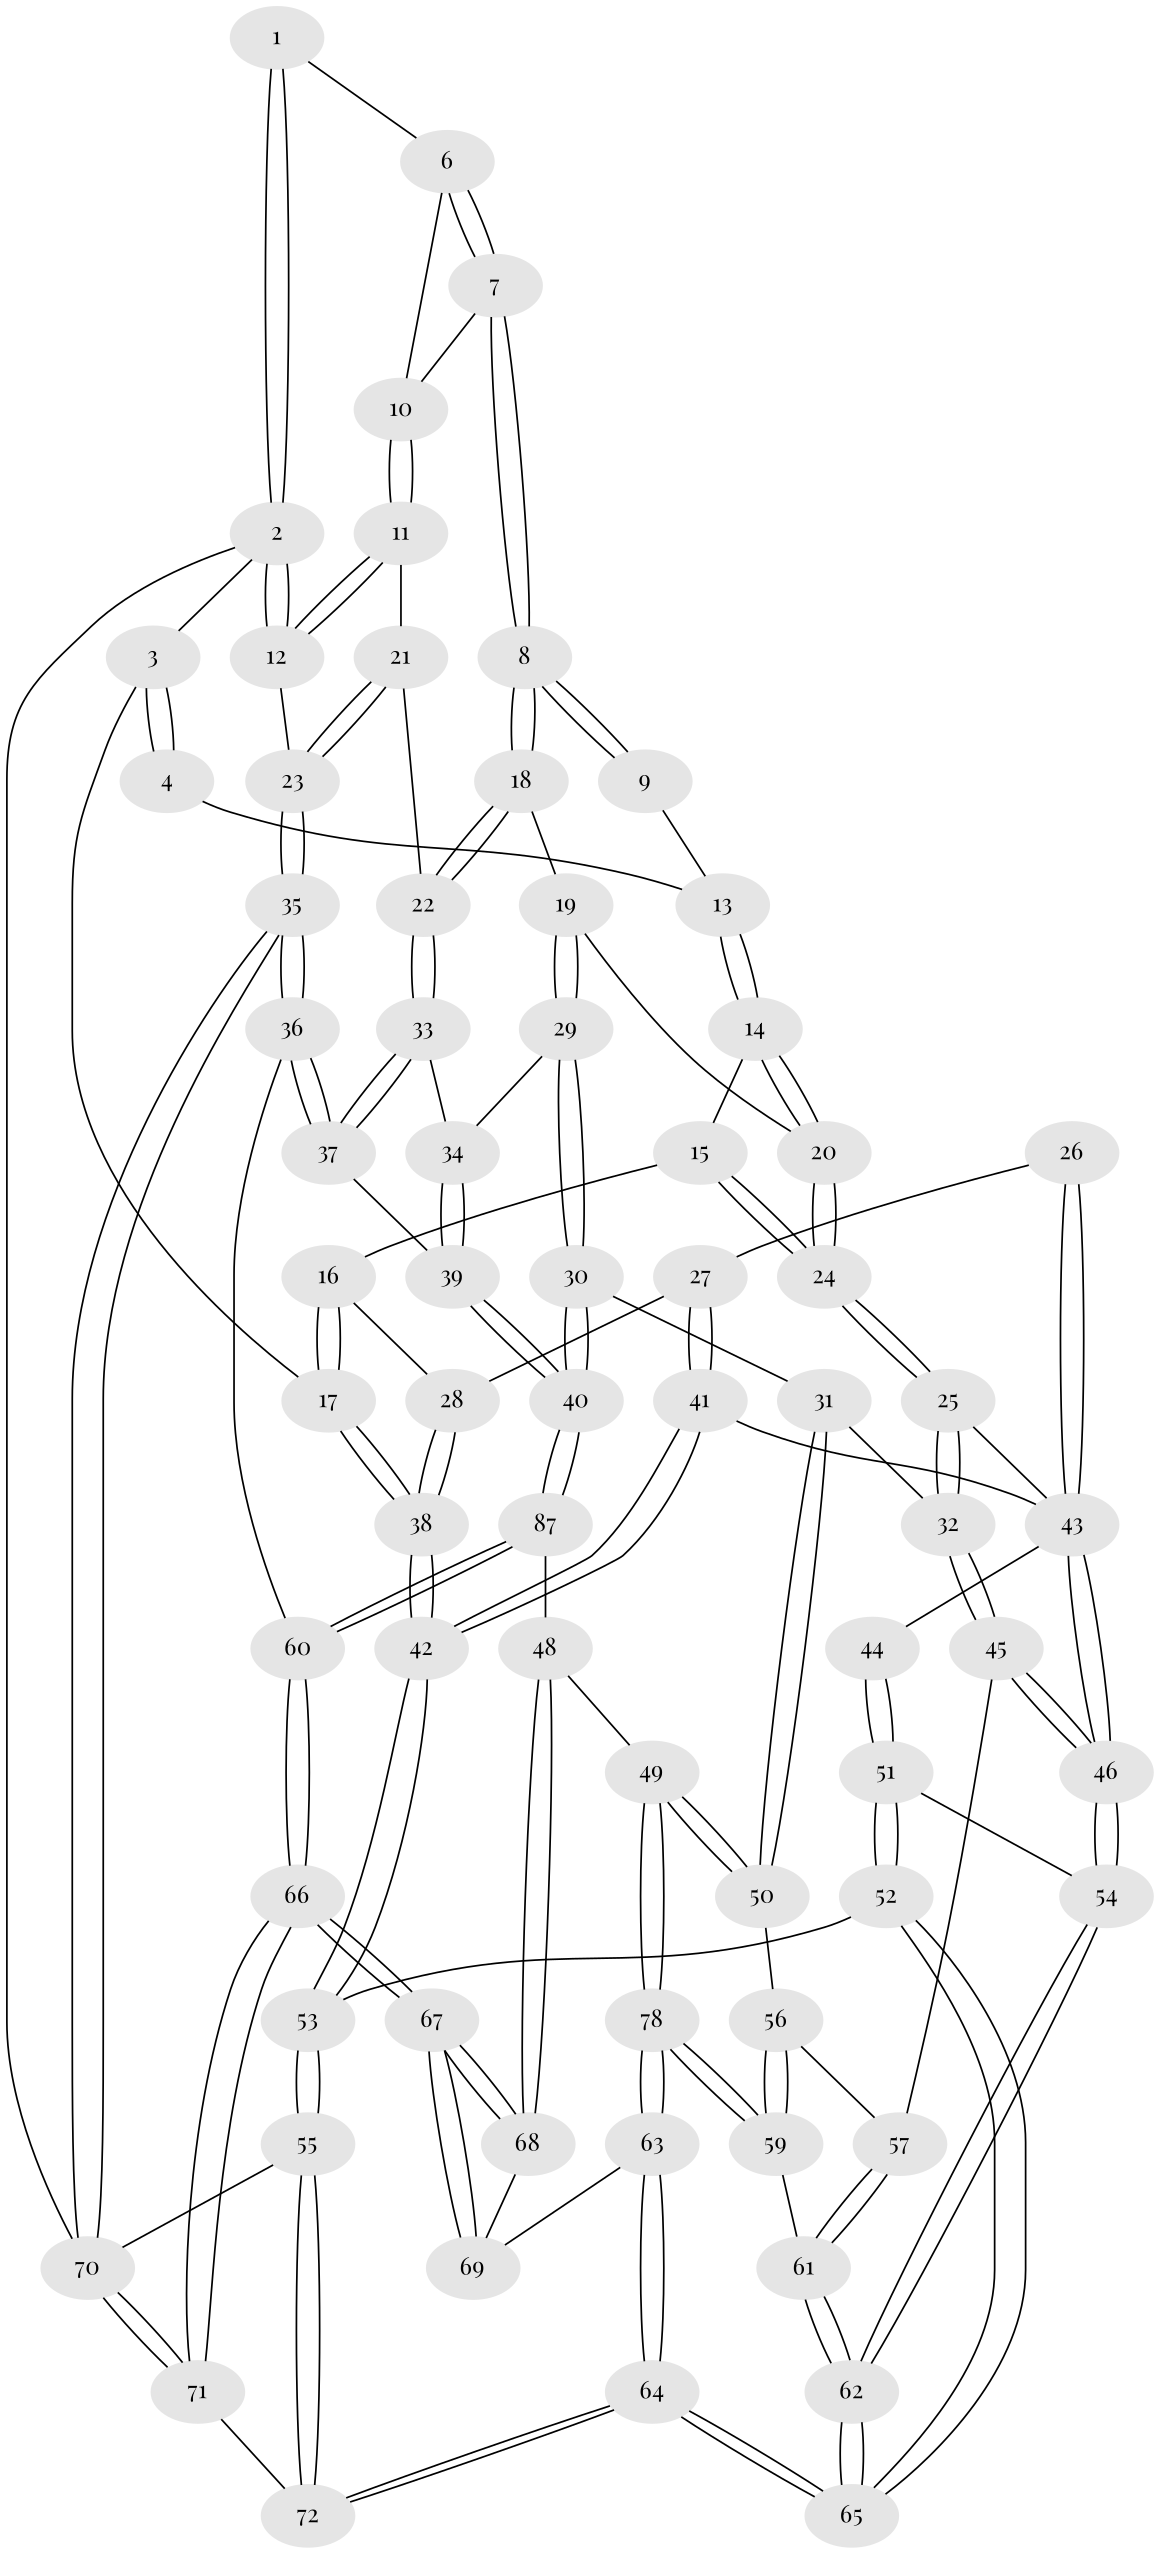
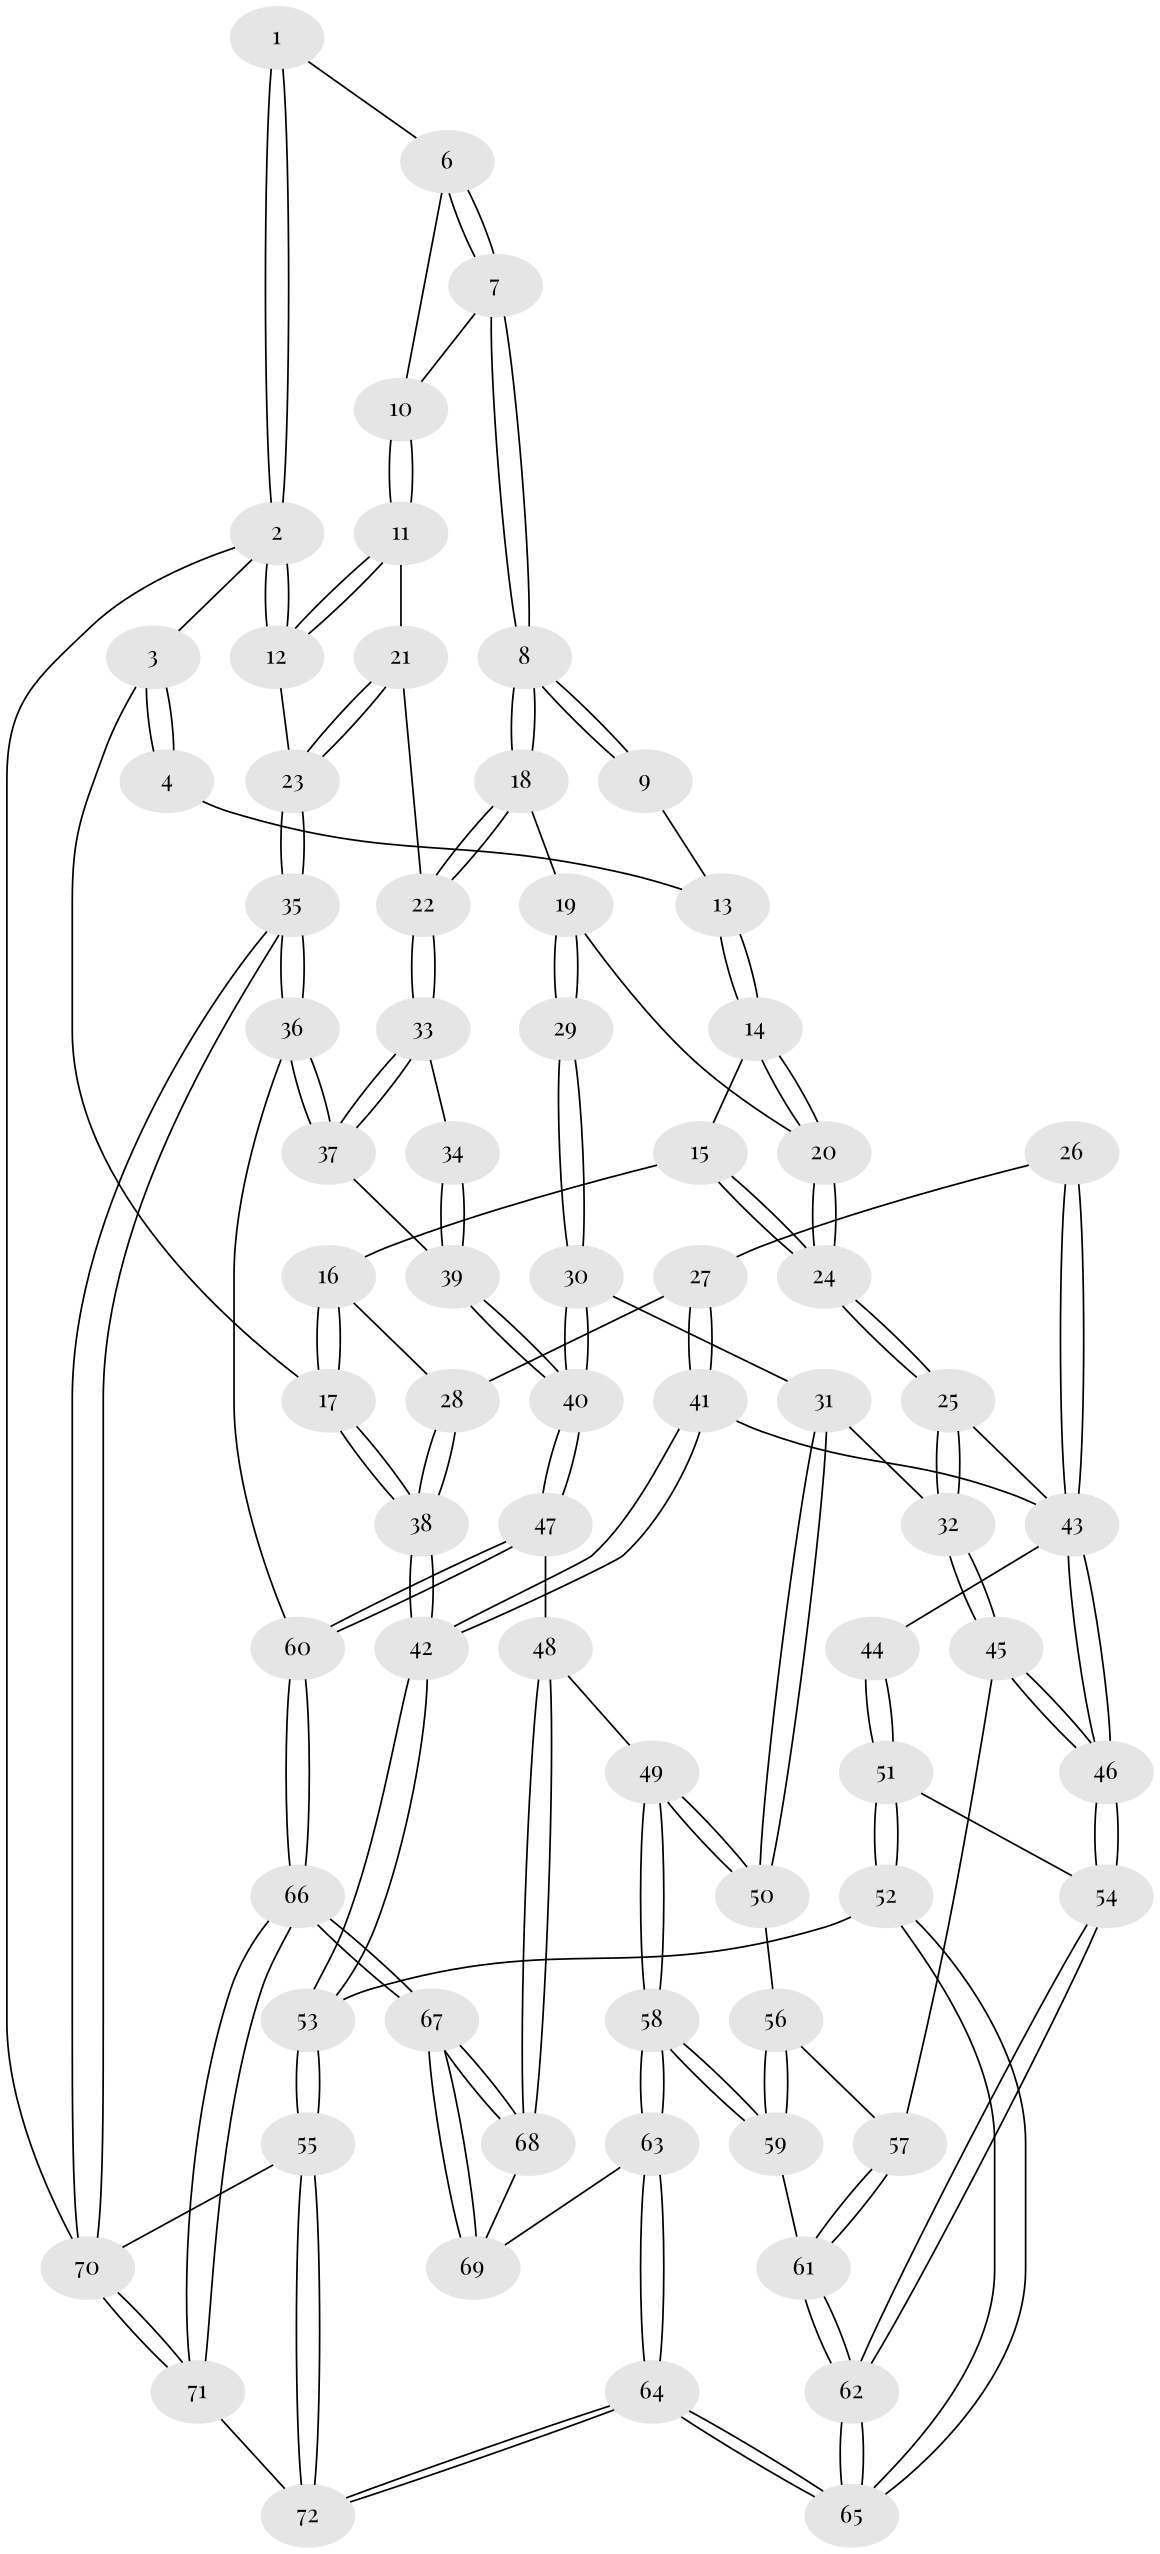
edge "29" -- "34": removed
node "87": label "87" -> "47"
node "78": label "78" -> "58"
